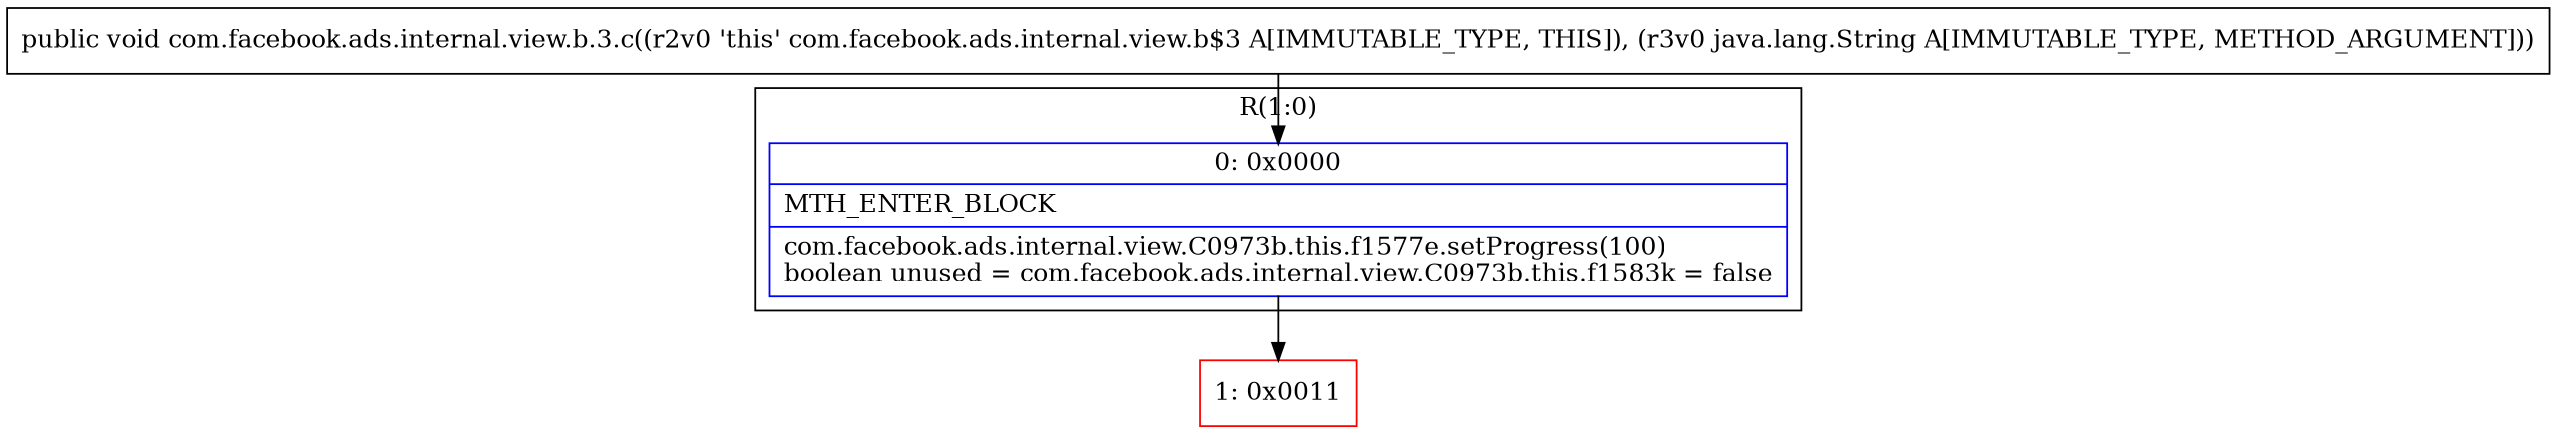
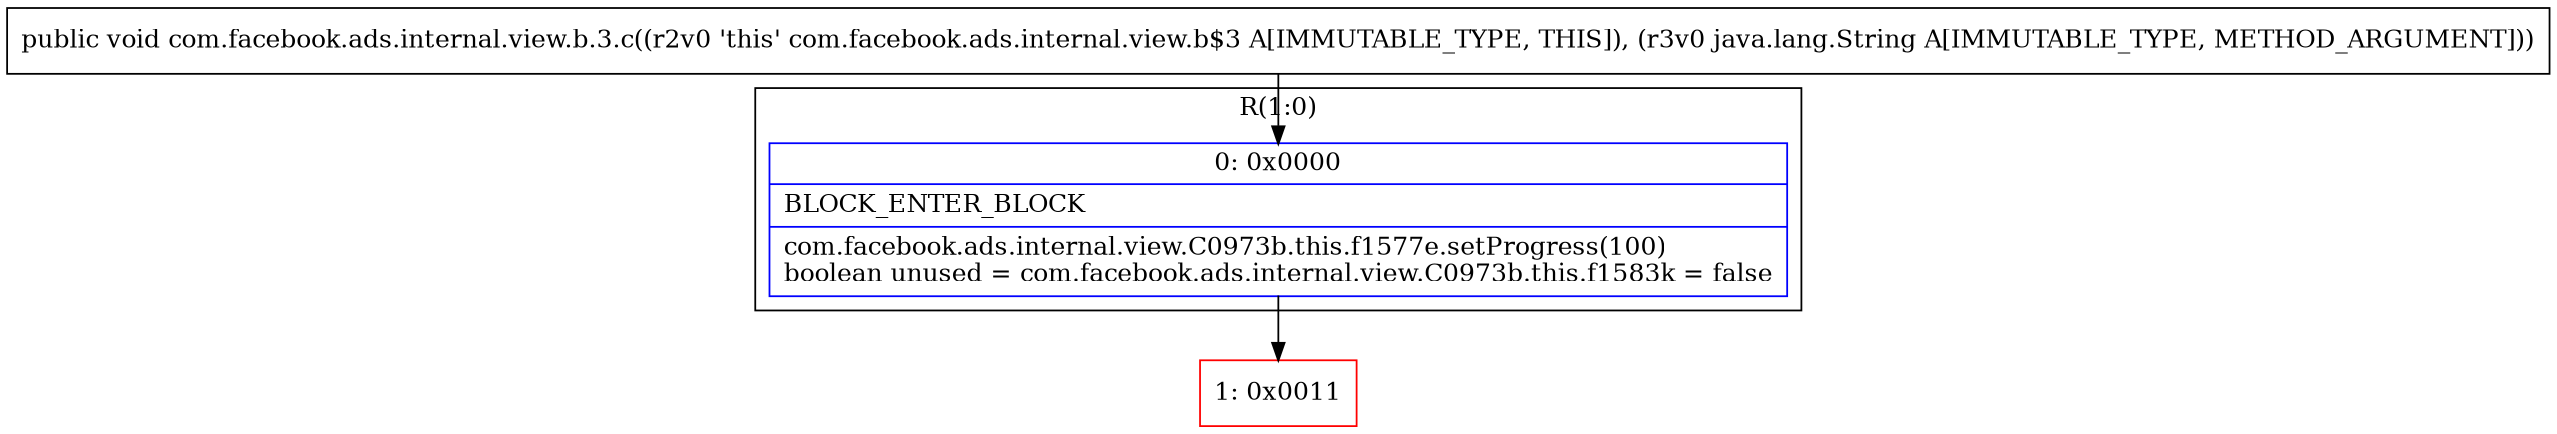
node "0: 0x0000": text "MTH_ENTER_BLOCK" -> "BLOCK_ENTER_BLOCK"
